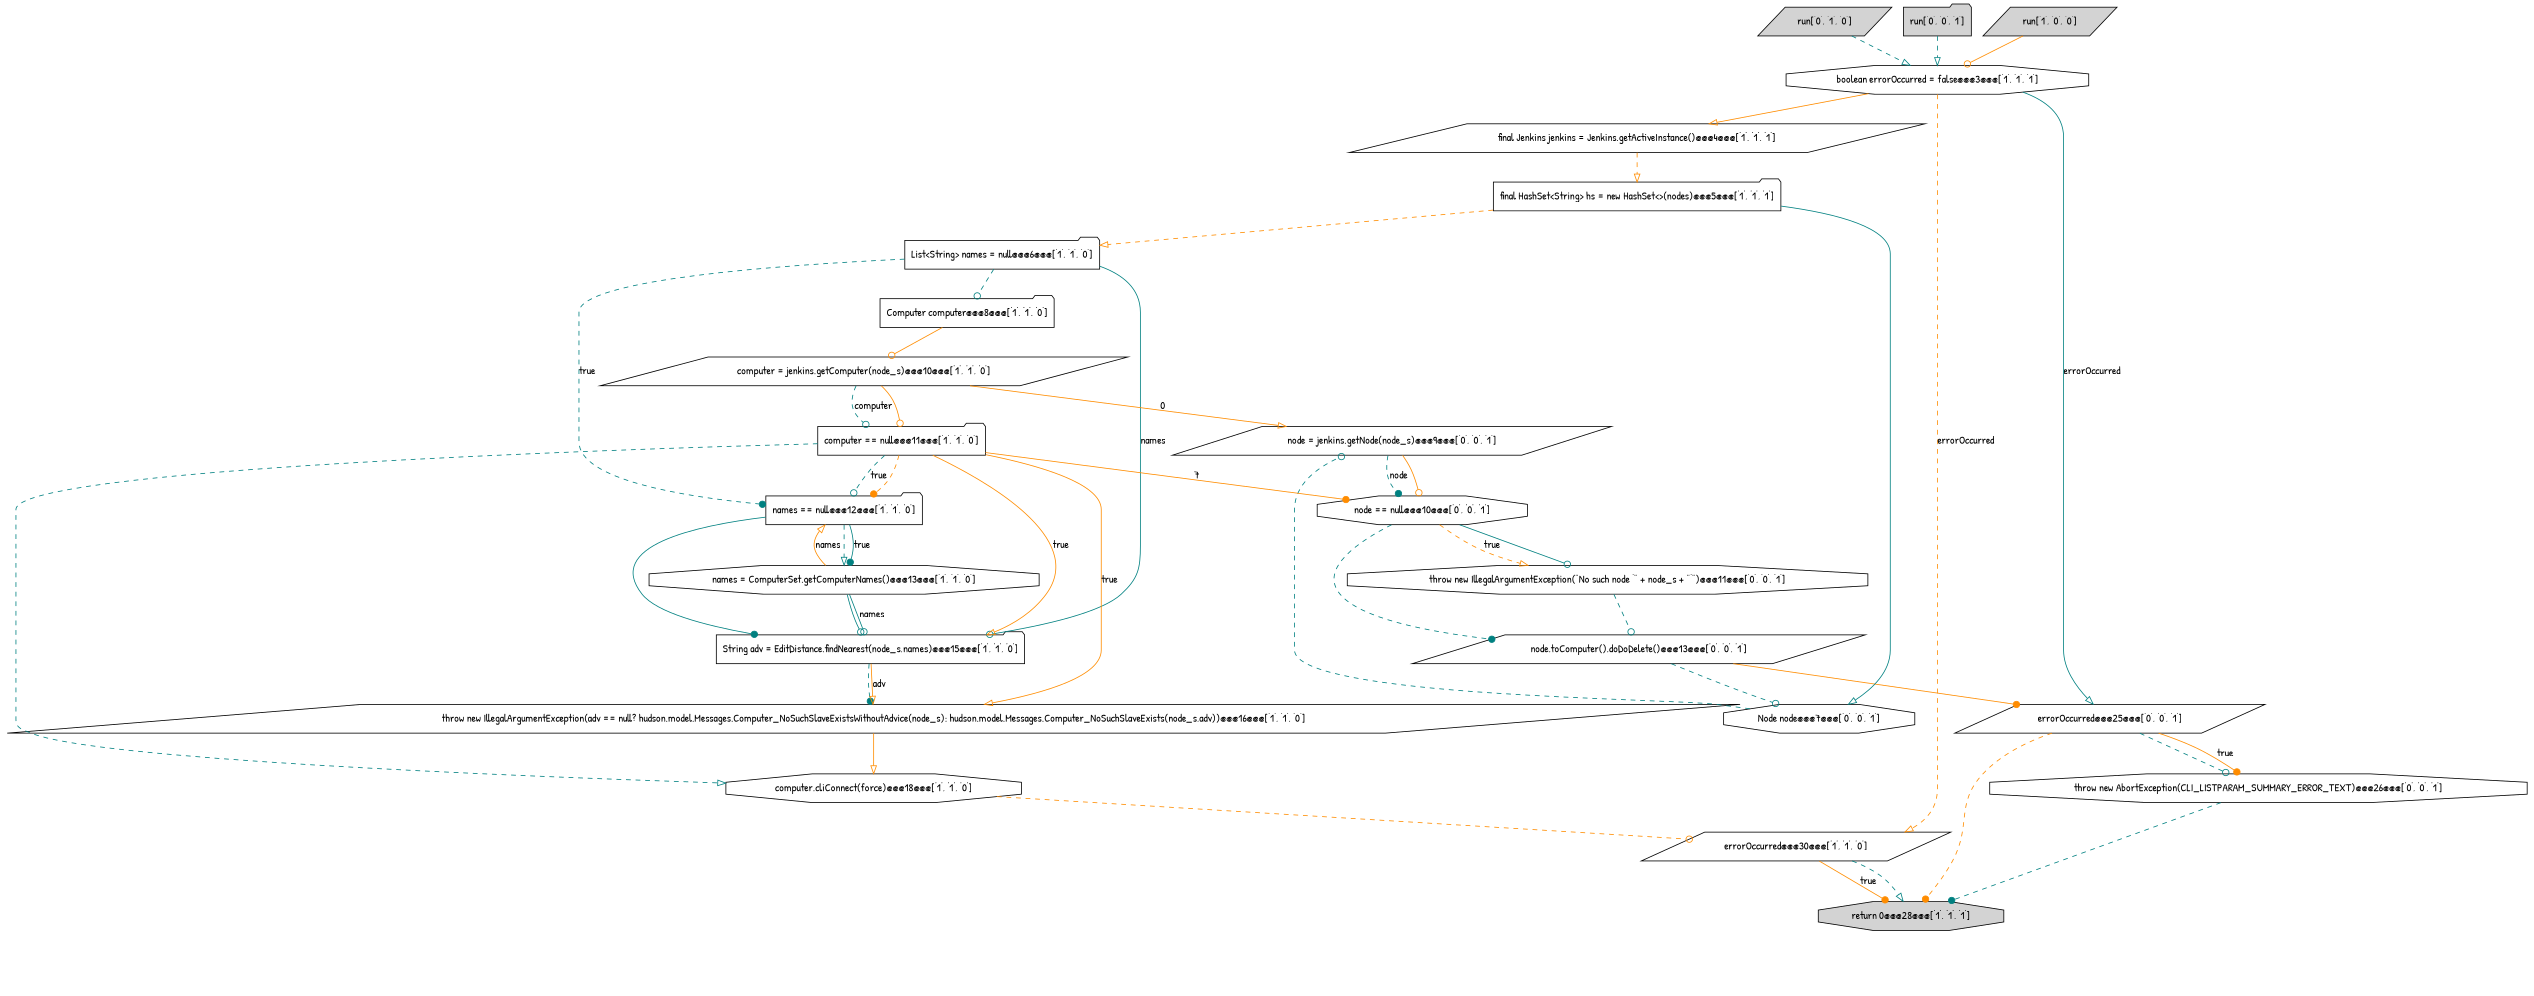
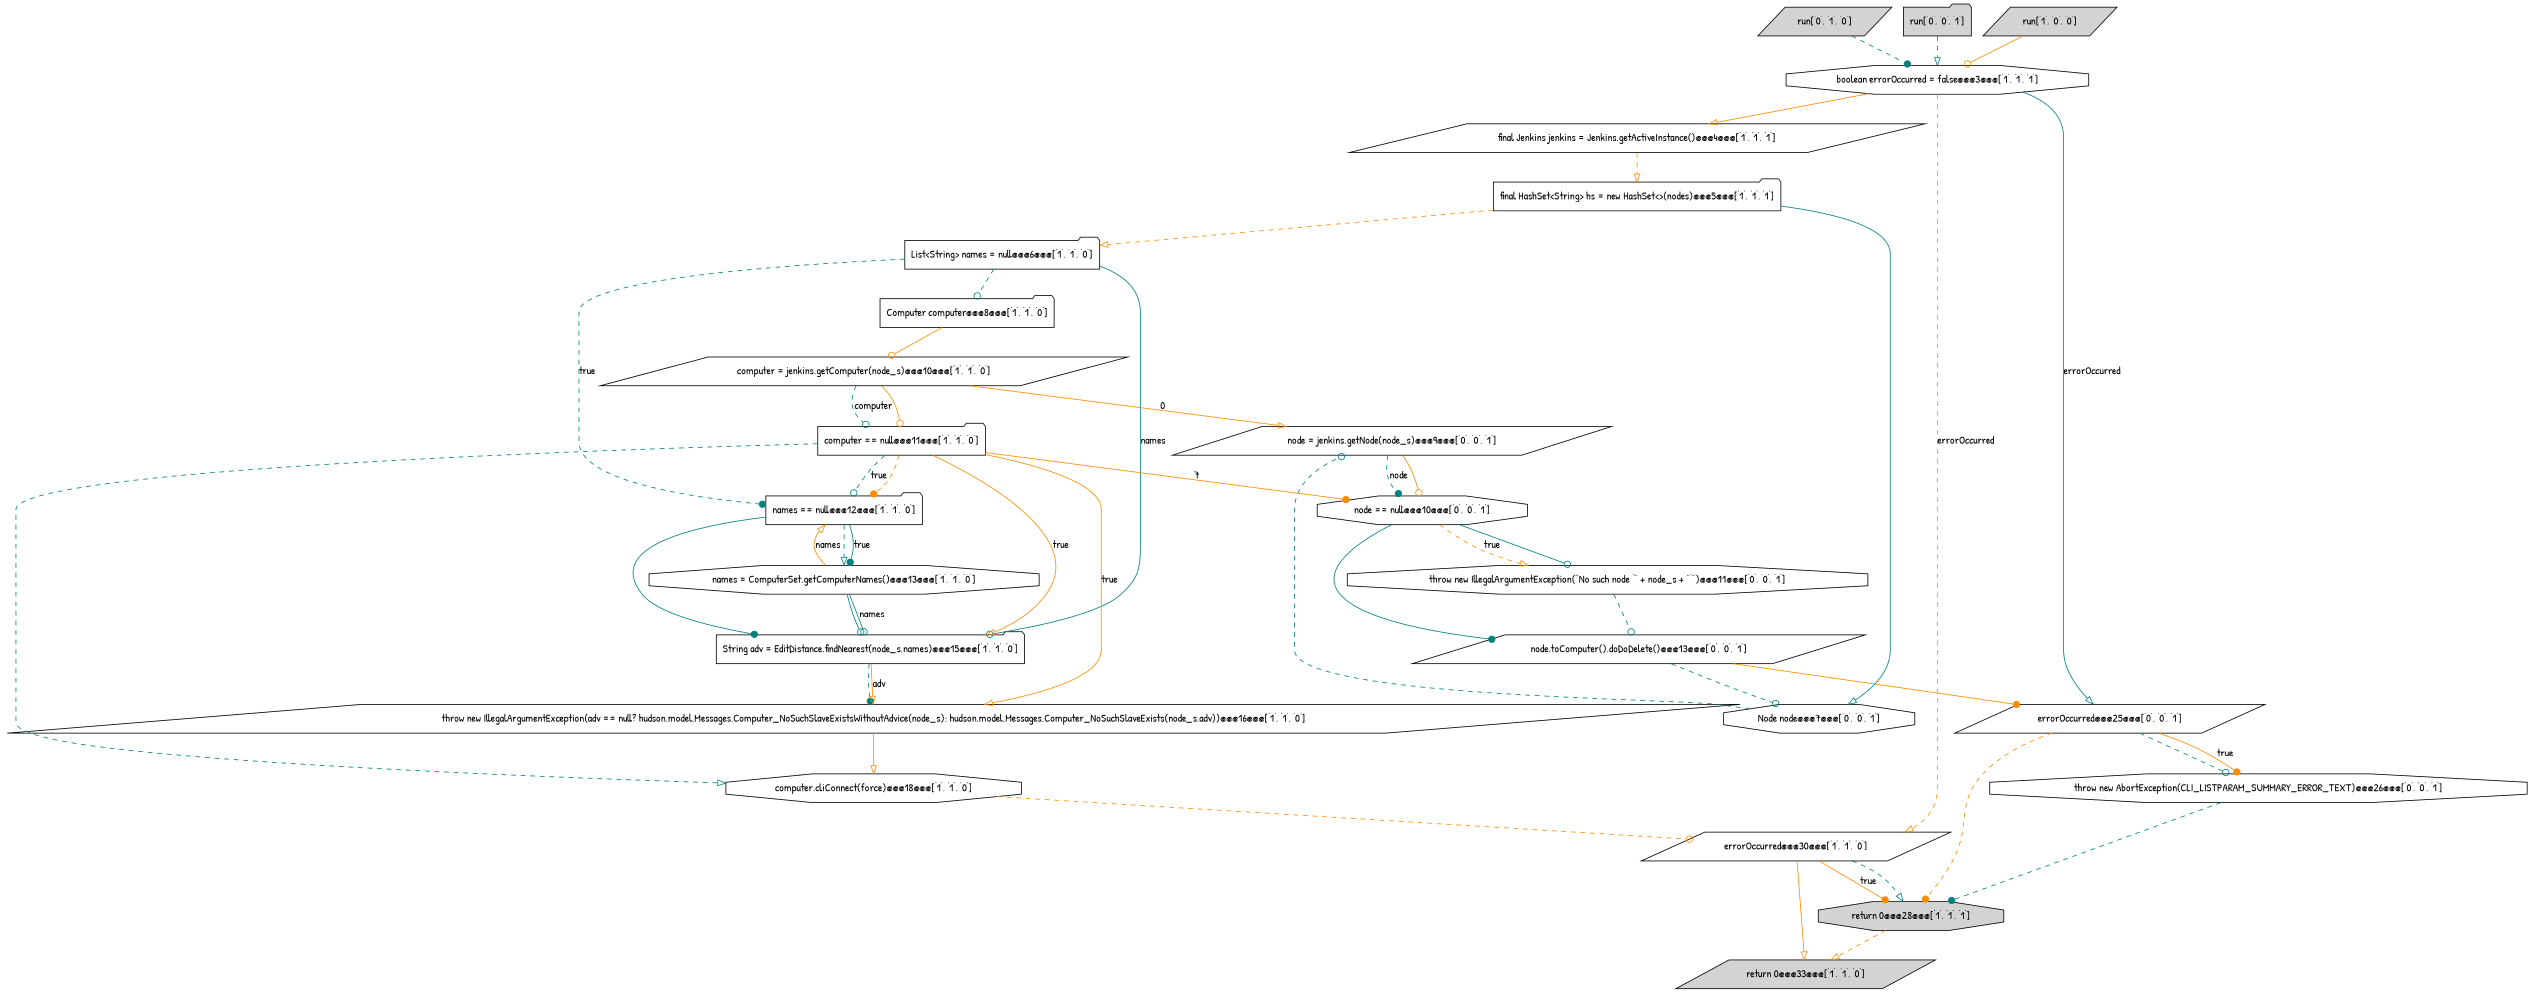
edge "run['0', '1', '0']" -> "boolean errorOccurred = false@@@3@@@['1', '1', '1']": arrowhead onormal -> dot
edge "node == null@@@10@@@['0', '0', '1']" -> "node.toComputer().doDoDelete()@@@13@@@['0', '0', '1']": style dashed -> solid
node "return 0@@@33@@@['1', '1', '0']": added
